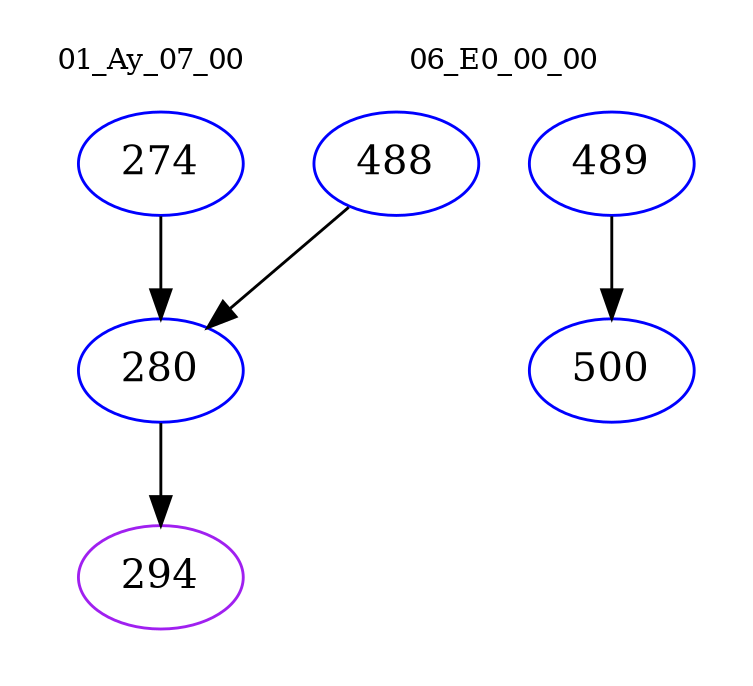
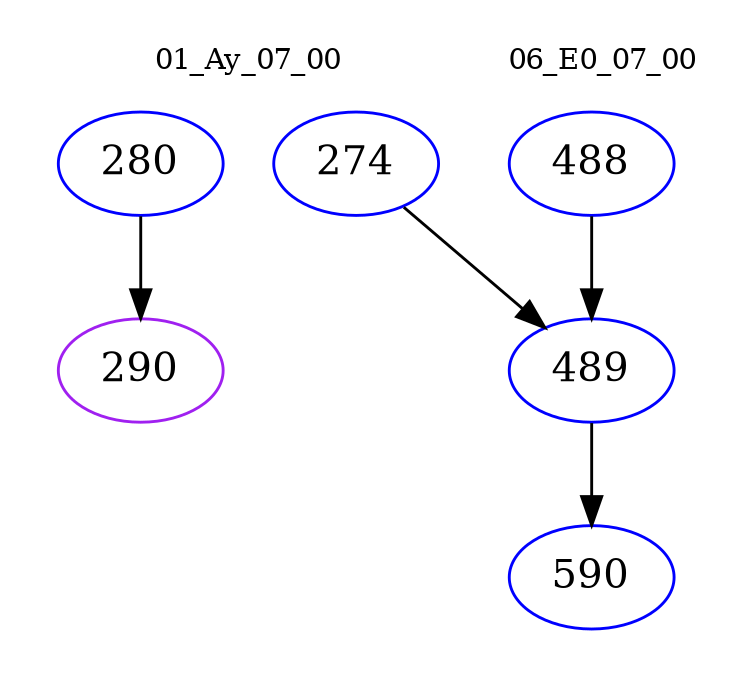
cluster "06_E0_00_00": label "06_E0_00_00" -> "06_E0_07_00"
edge "488" -> "280": now "488" -> "489"
edge "274" -> "280": now "274" -> "489"
node "500": label "500" -> "590"
node "294": label "294" -> "290"
